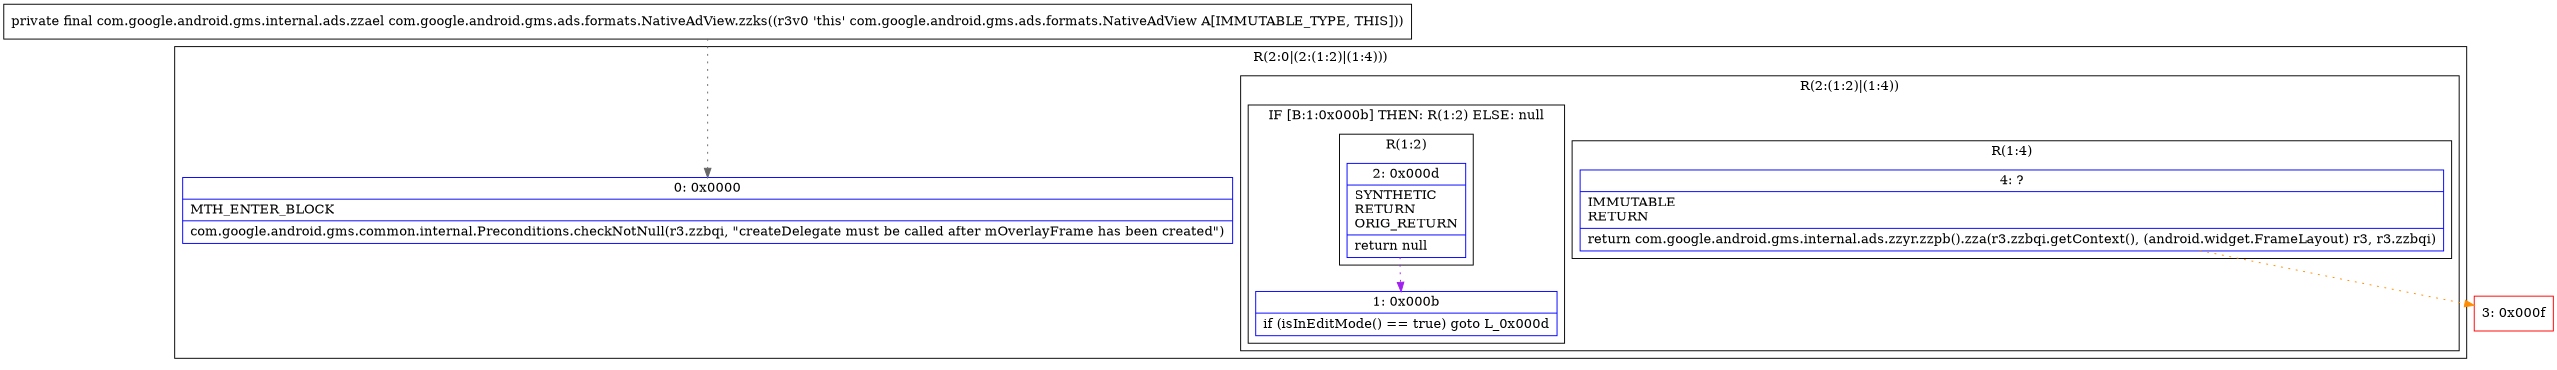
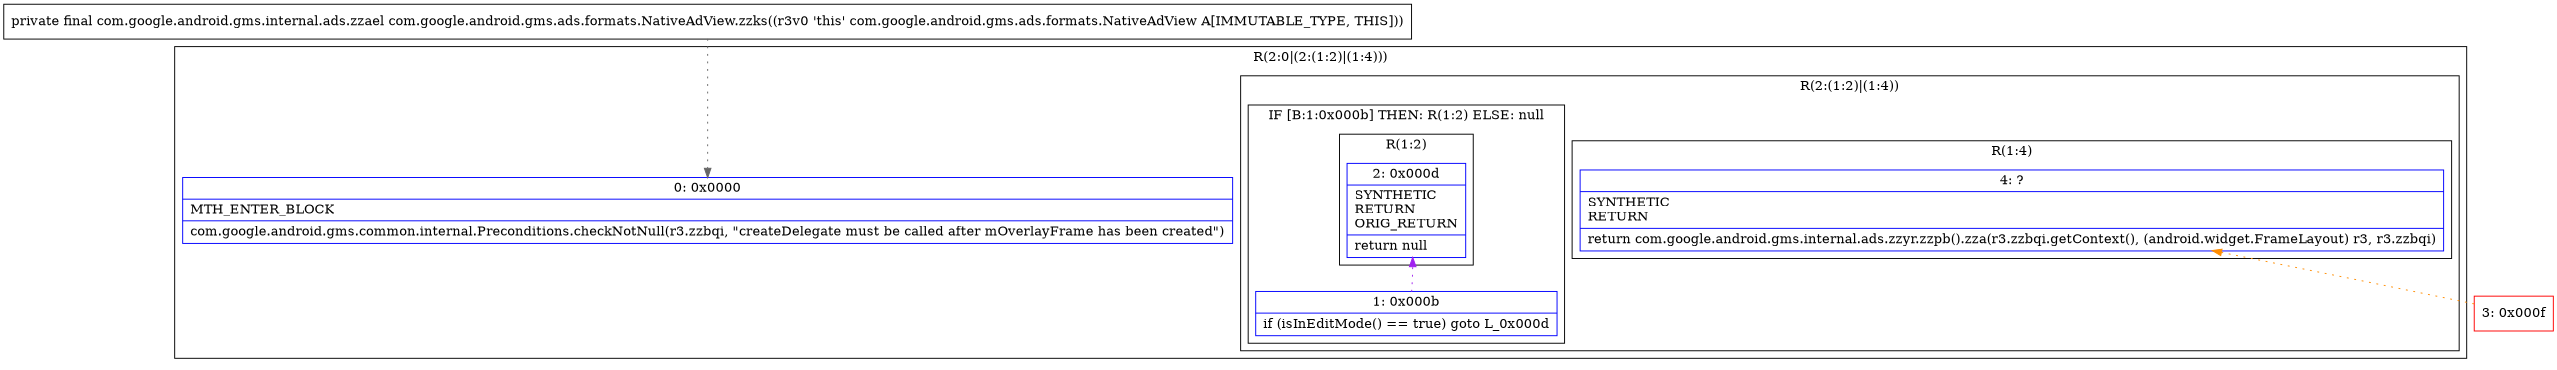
node "4: ?": text "IMMUTABLE" -> "SYNTHETIC"
edge "2: 0x000d" -> "1: 0x000b": reversed
edge "4: ?" -> "3: 0x000f": reversed
